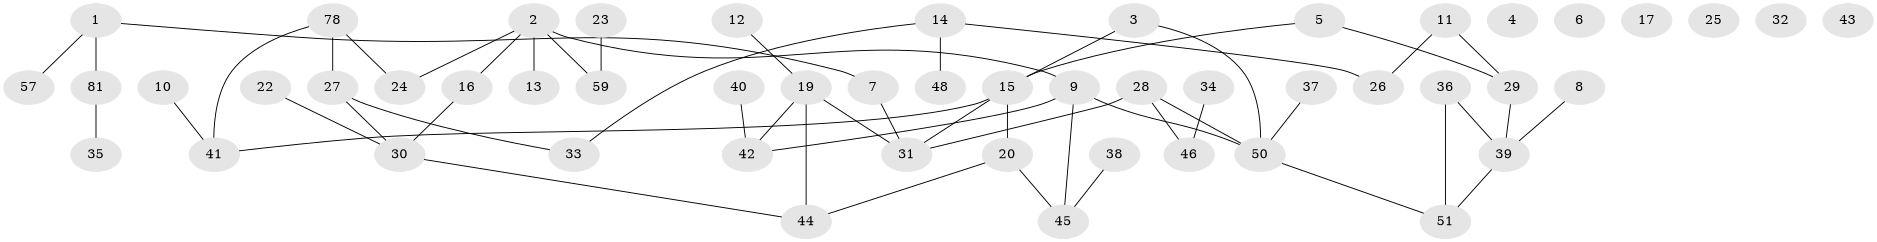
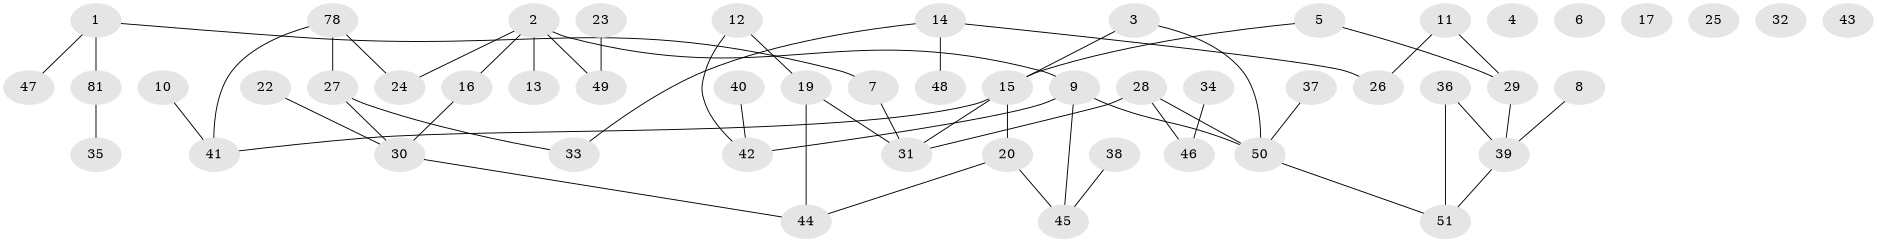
node "57": label "57" -> "47"
node "59": label "59" -> "49"
edge "19" -- "42": now "12" -- "42"
